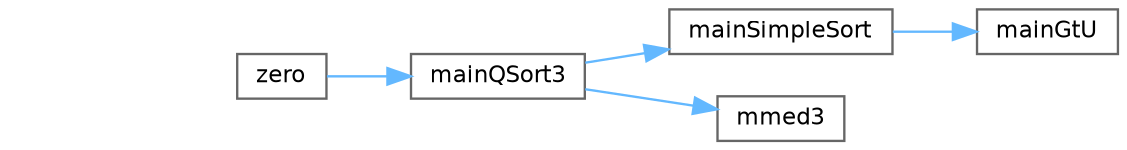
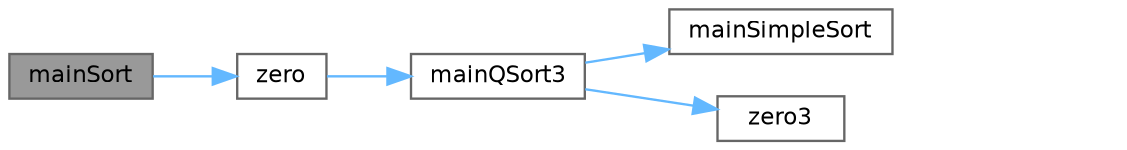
node "mainGtU": removed
node "mainSort": added
node "mmed3": label "mmed3" -> "zero3"
